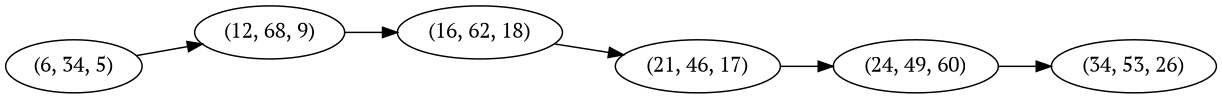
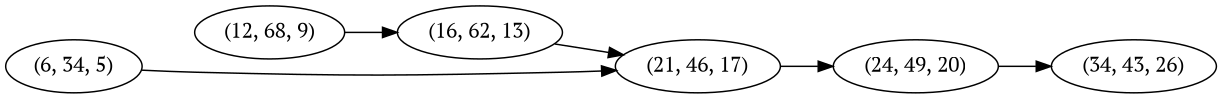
node "(16, 62, 18)": label "(16, 62, 18)" -> "(16, 62, 13)"
edge "(6, 34, 5)" -> "(12, 68, 9)": now "(6, 34, 5)" -> "(21, 46, 17)"
node "(24, 49, 60)": label "(24, 49, 60)" -> "(24, 49, 20)"
node "(34, 53, 26)": label "(34, 53, 26)" -> "(34, 43, 26)"
